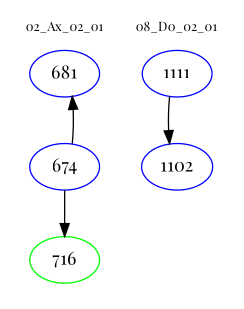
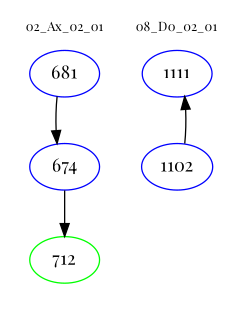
edge "1111" -> "1102": reversed
edge "674" -> "681": reversed
node "716": label "716" -> "712"
